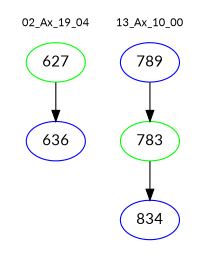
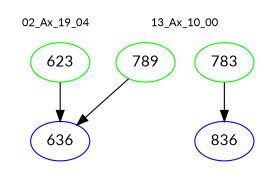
node "627": label "627" -> "623"
node "789": color blue -> green
edge "789" -> "783": now "789" -> "636"
node "834": label "834" -> "836"
